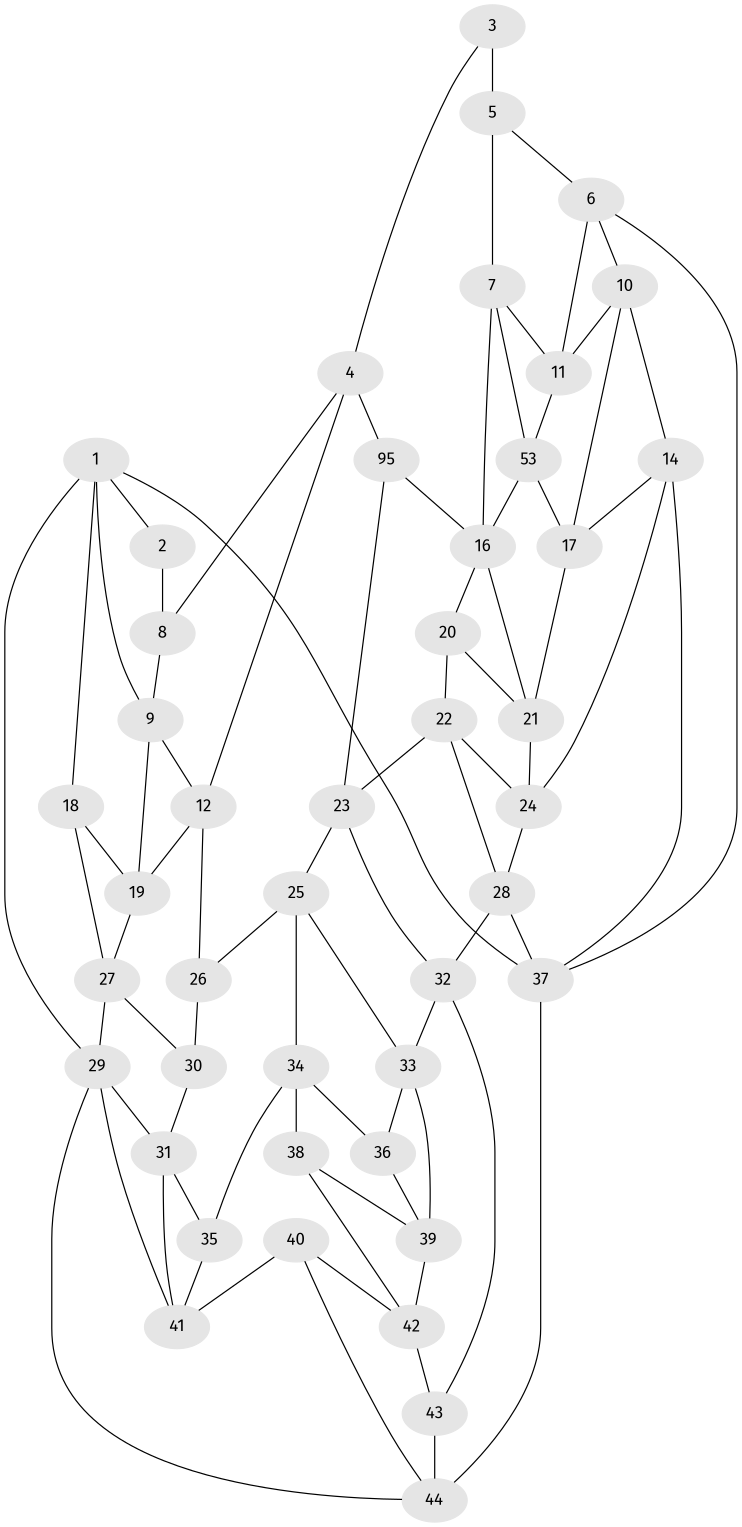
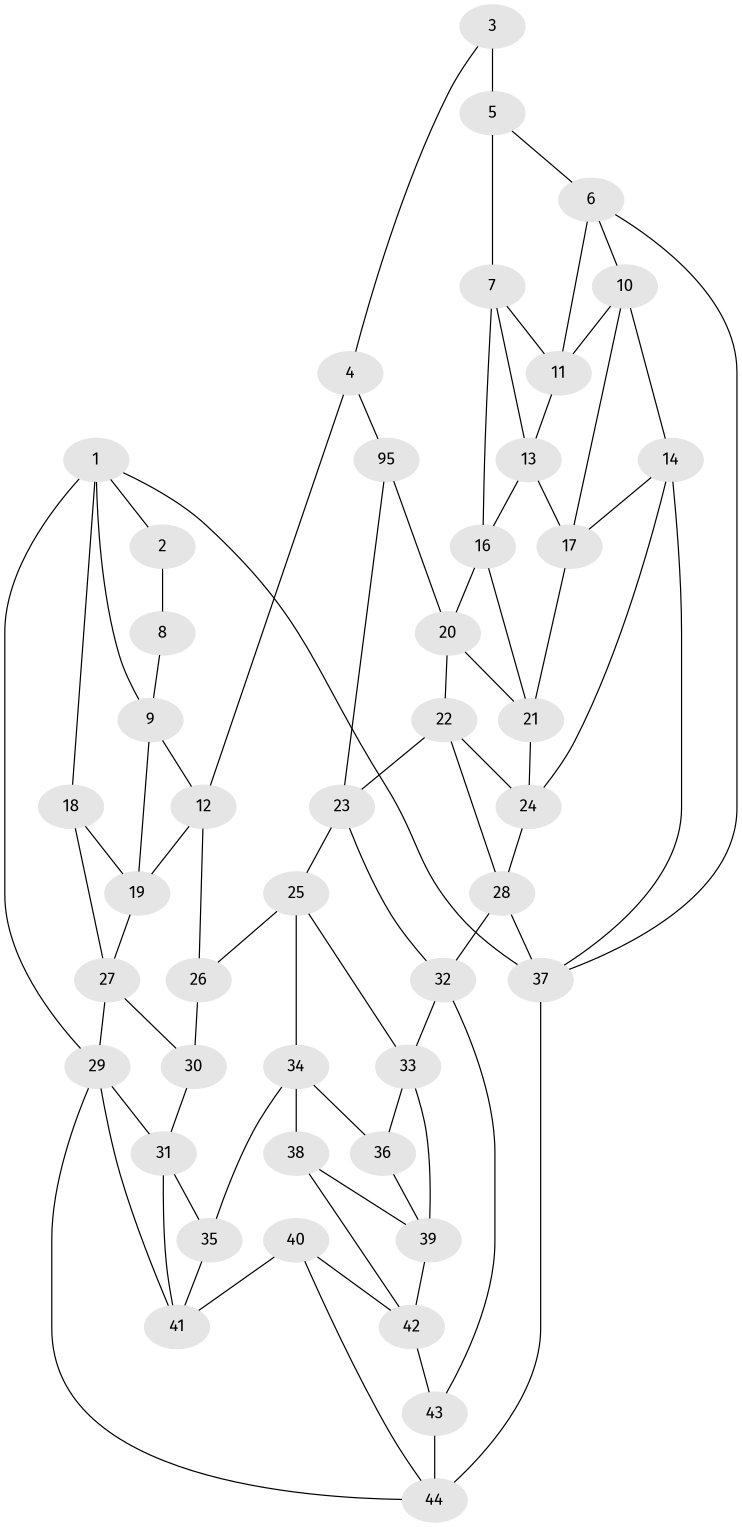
node "53": label "53" -> "13"
edge "4" -- "8": removed
edge "95" -- "16": now "95" -- "20"
